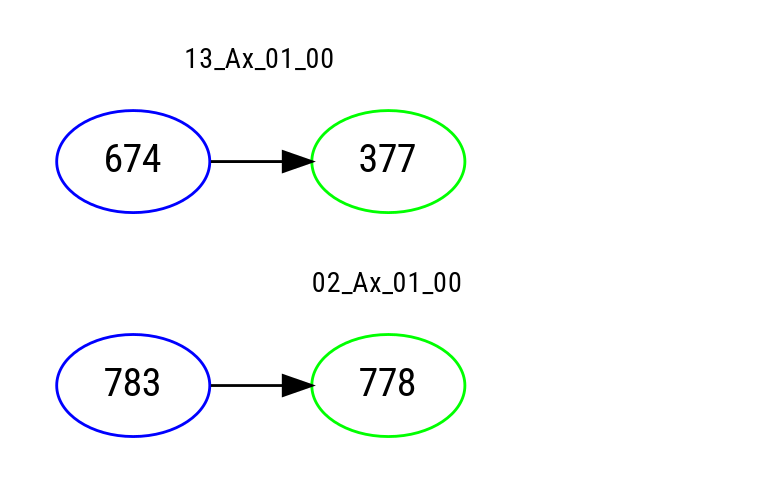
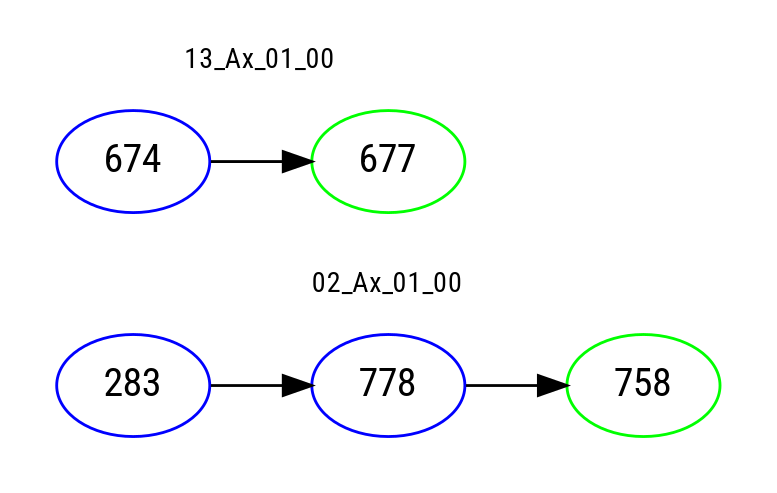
node "377": label "377" -> "677"
node "783": label "783" -> "283"
node "778": color green -> blue
node "758": added
